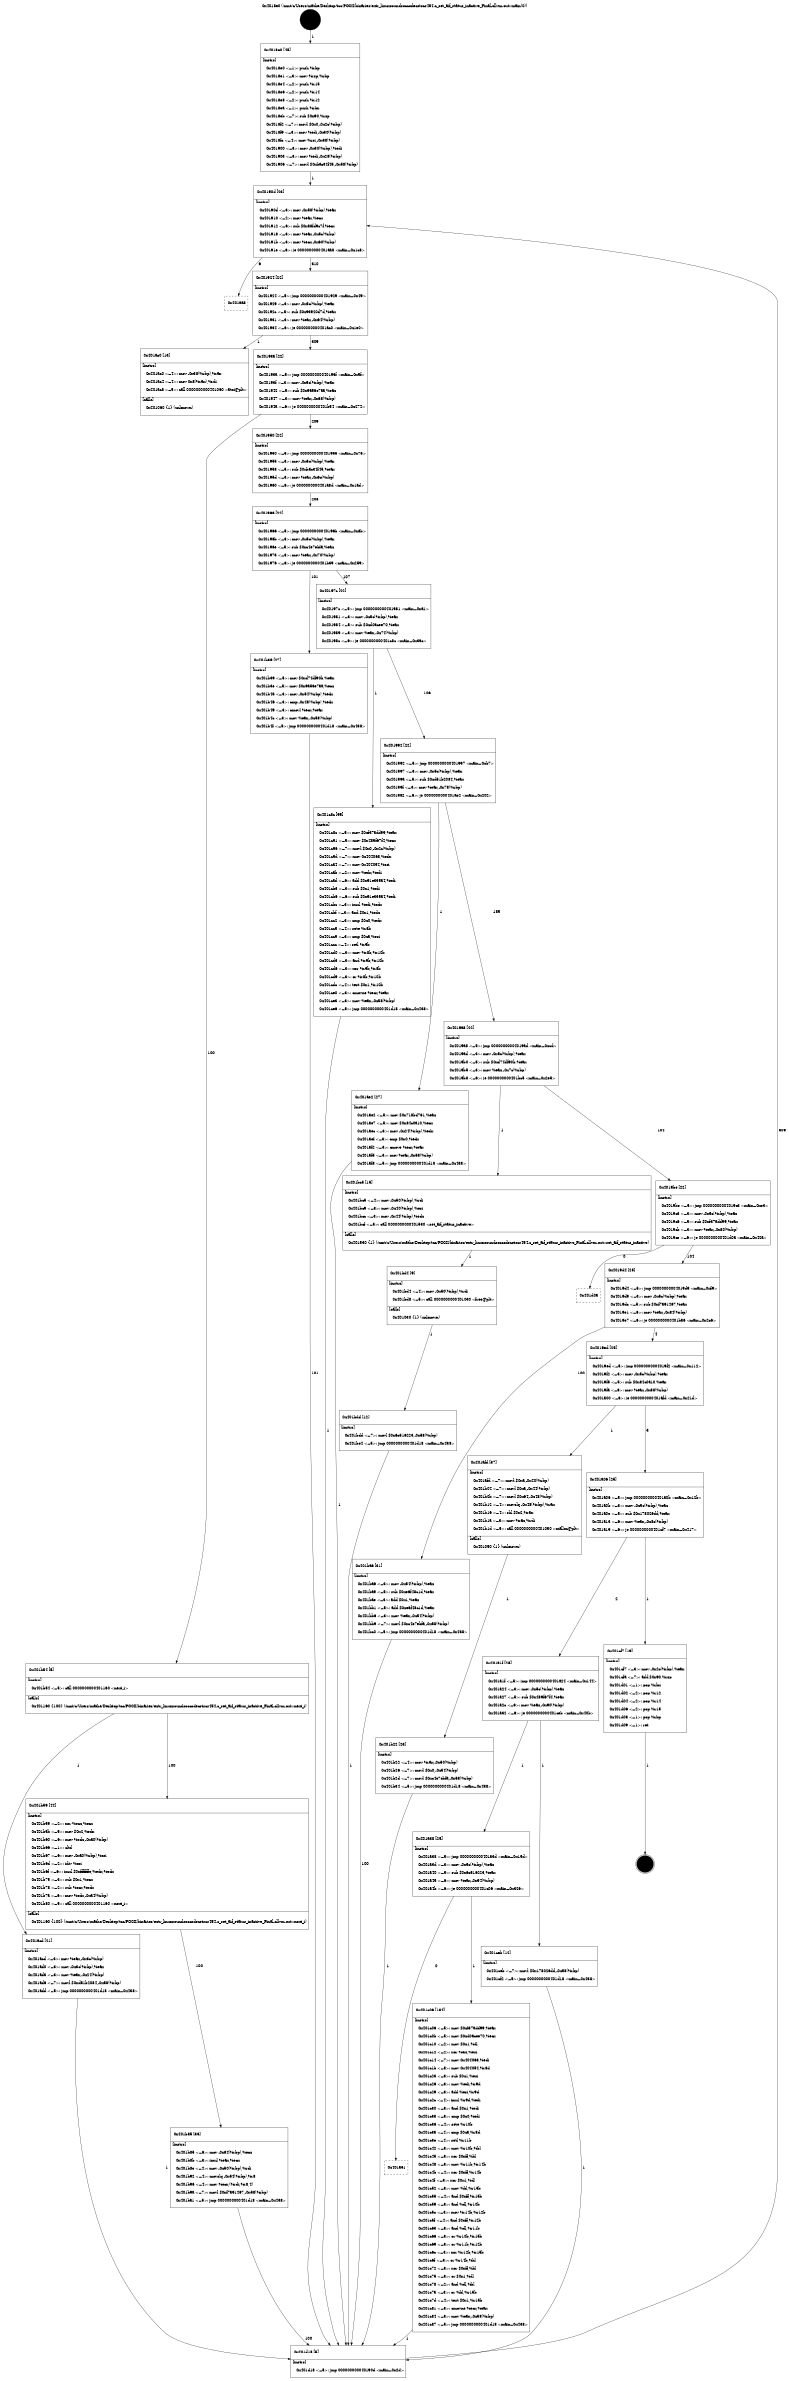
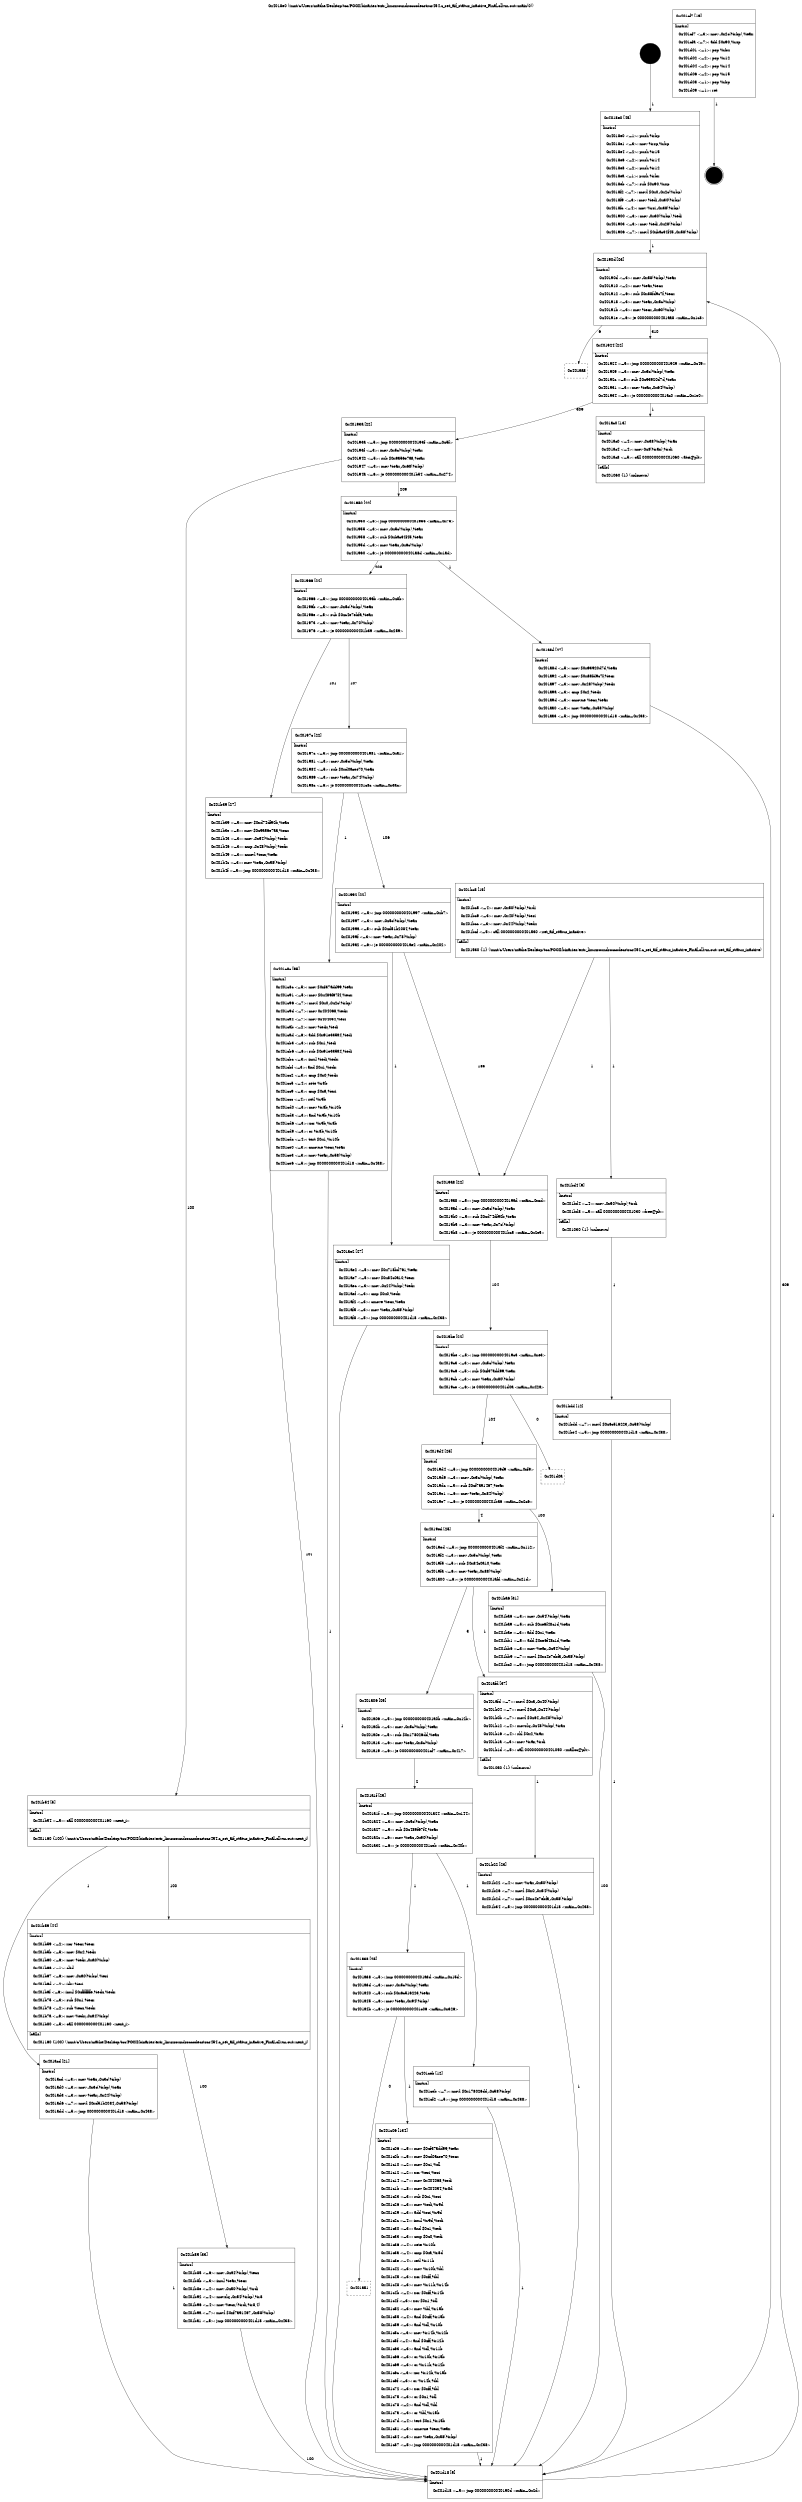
node "0x401a8d [27]": added
edge "0x4019a8 [22]" -> "0x401bc5 [15]": reversed
edge "0x401a06 [25]" -> "0x401cf7 [19]": removed, label "1"
